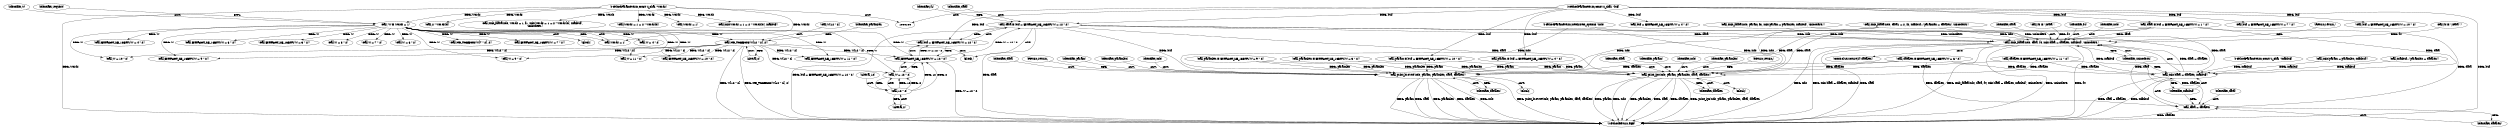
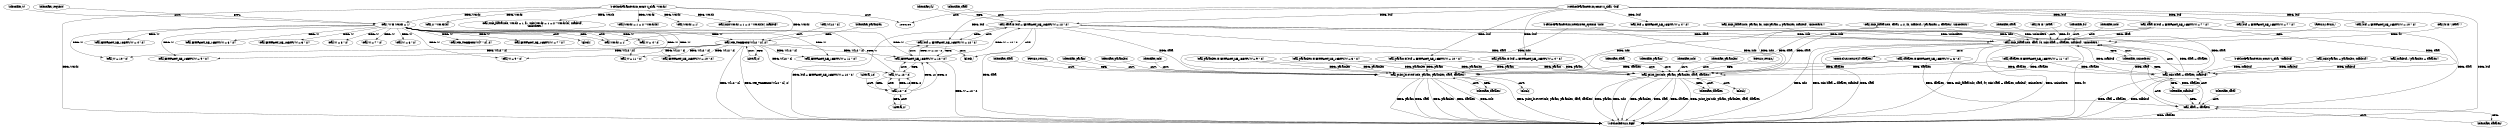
node "(Call,data = buf + EXTRACT_LE_16BITS(w + 1 * 2))": label "(Call,data = buf + EXTRACT_LE_16BITS(w + 1 * 2))" -> "(Call,data = buf + EXTRACT_LE_16BITS(w + 7 * 2))"
edge "(Call,data = buf + EXTRACT_LE_16BITS(w + 12 * 2))" -> "(Call,print_browse(ndo, param, paramlen, data, datalen))": label "DDG: buf" -> "DDG: data"
